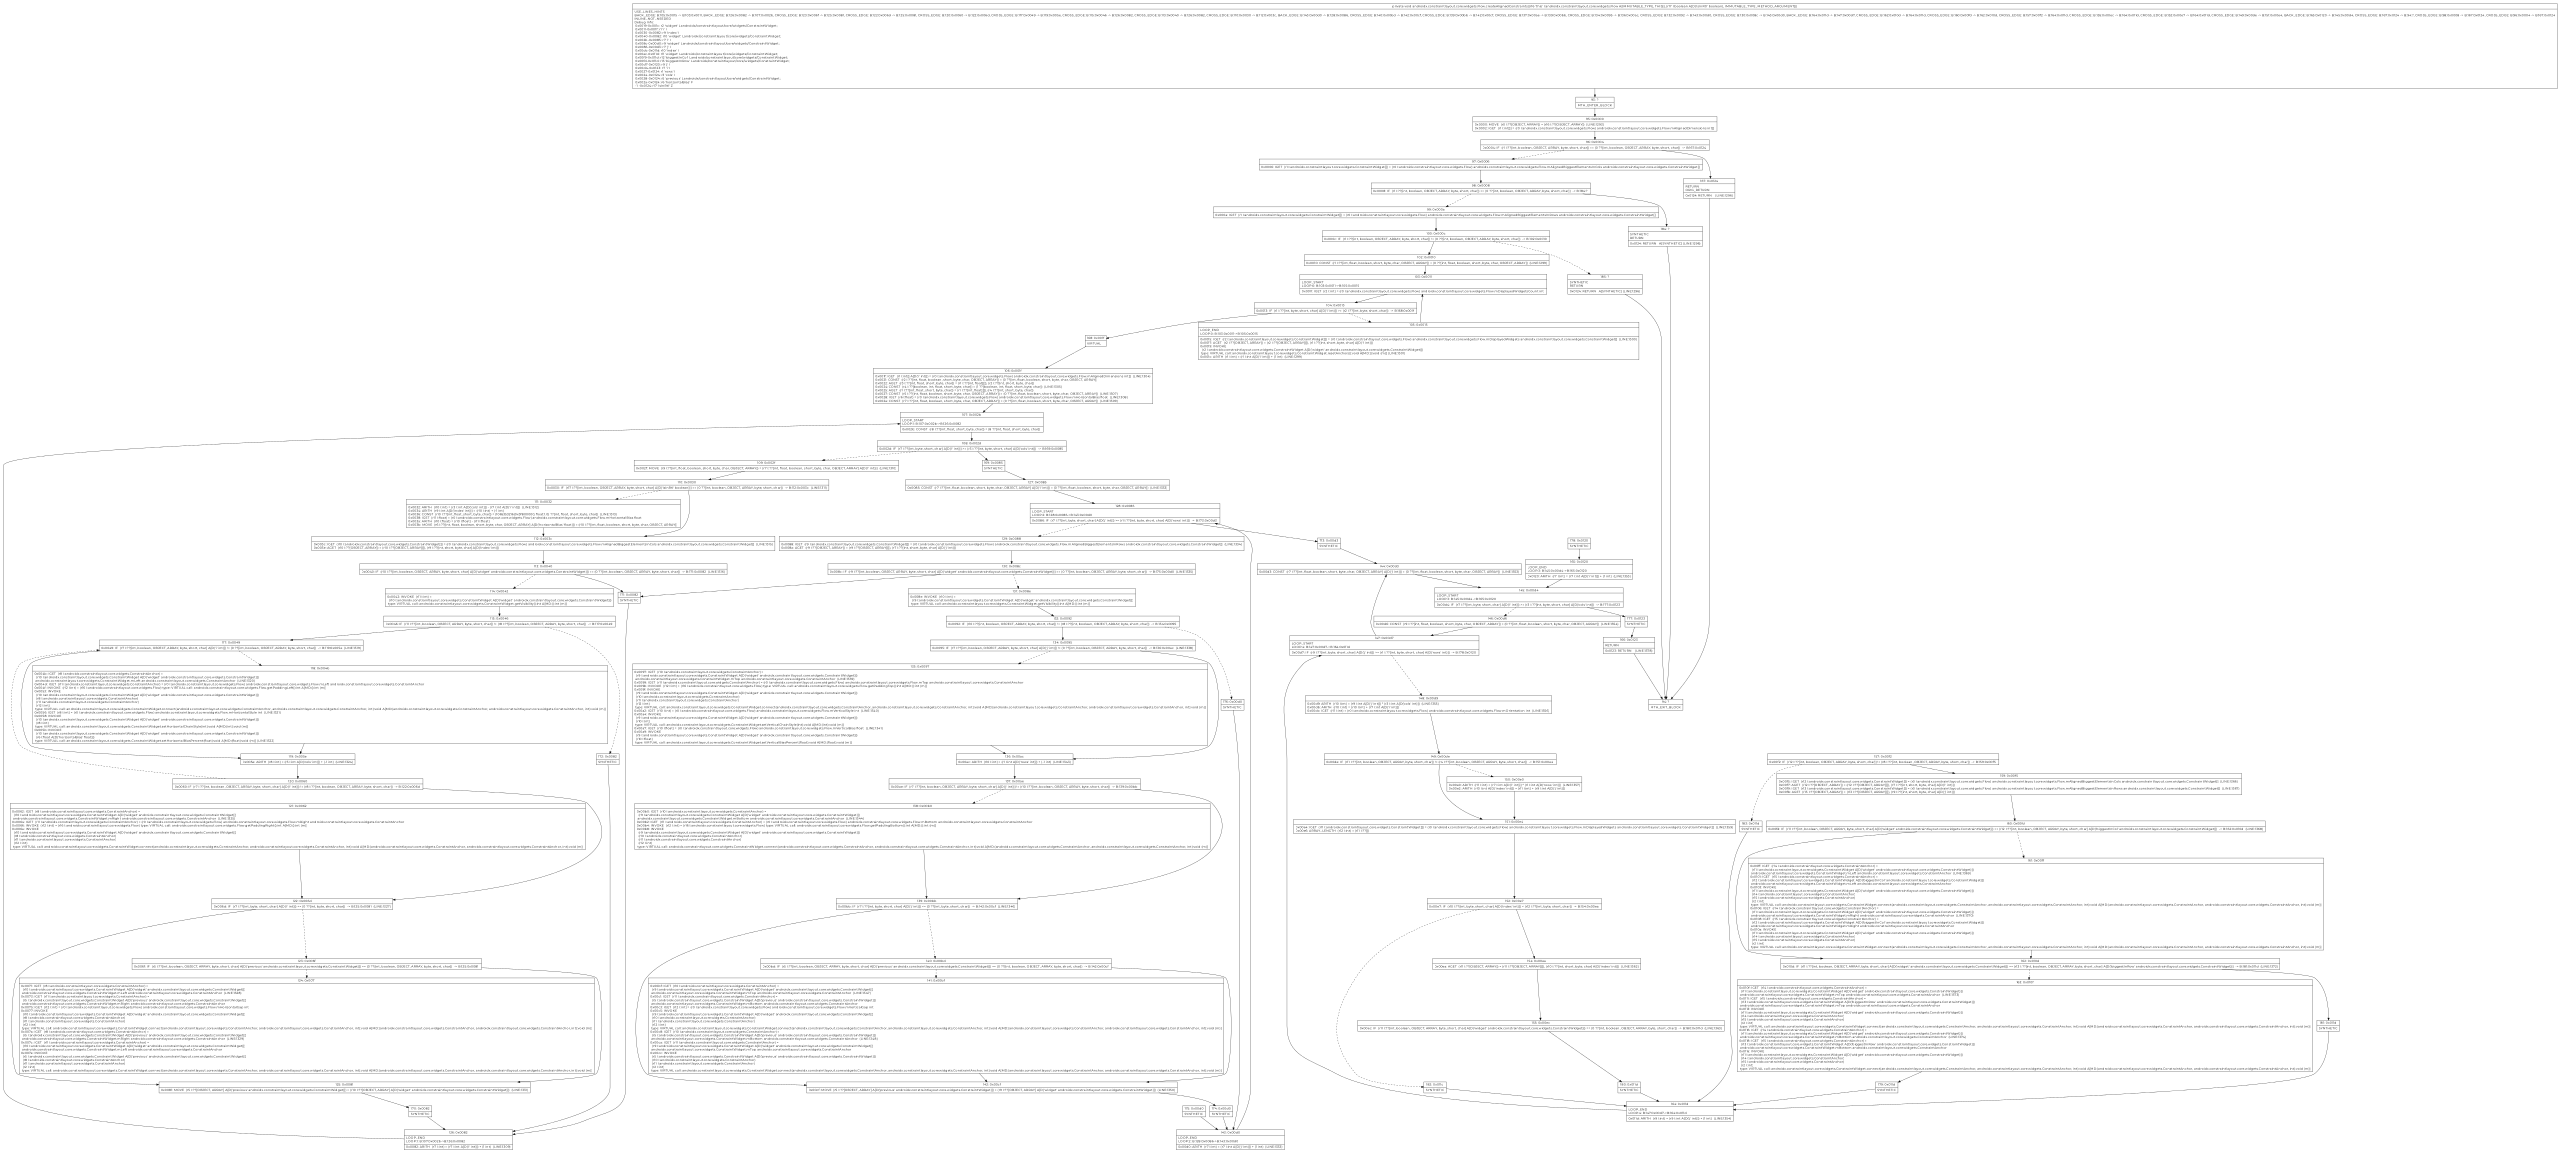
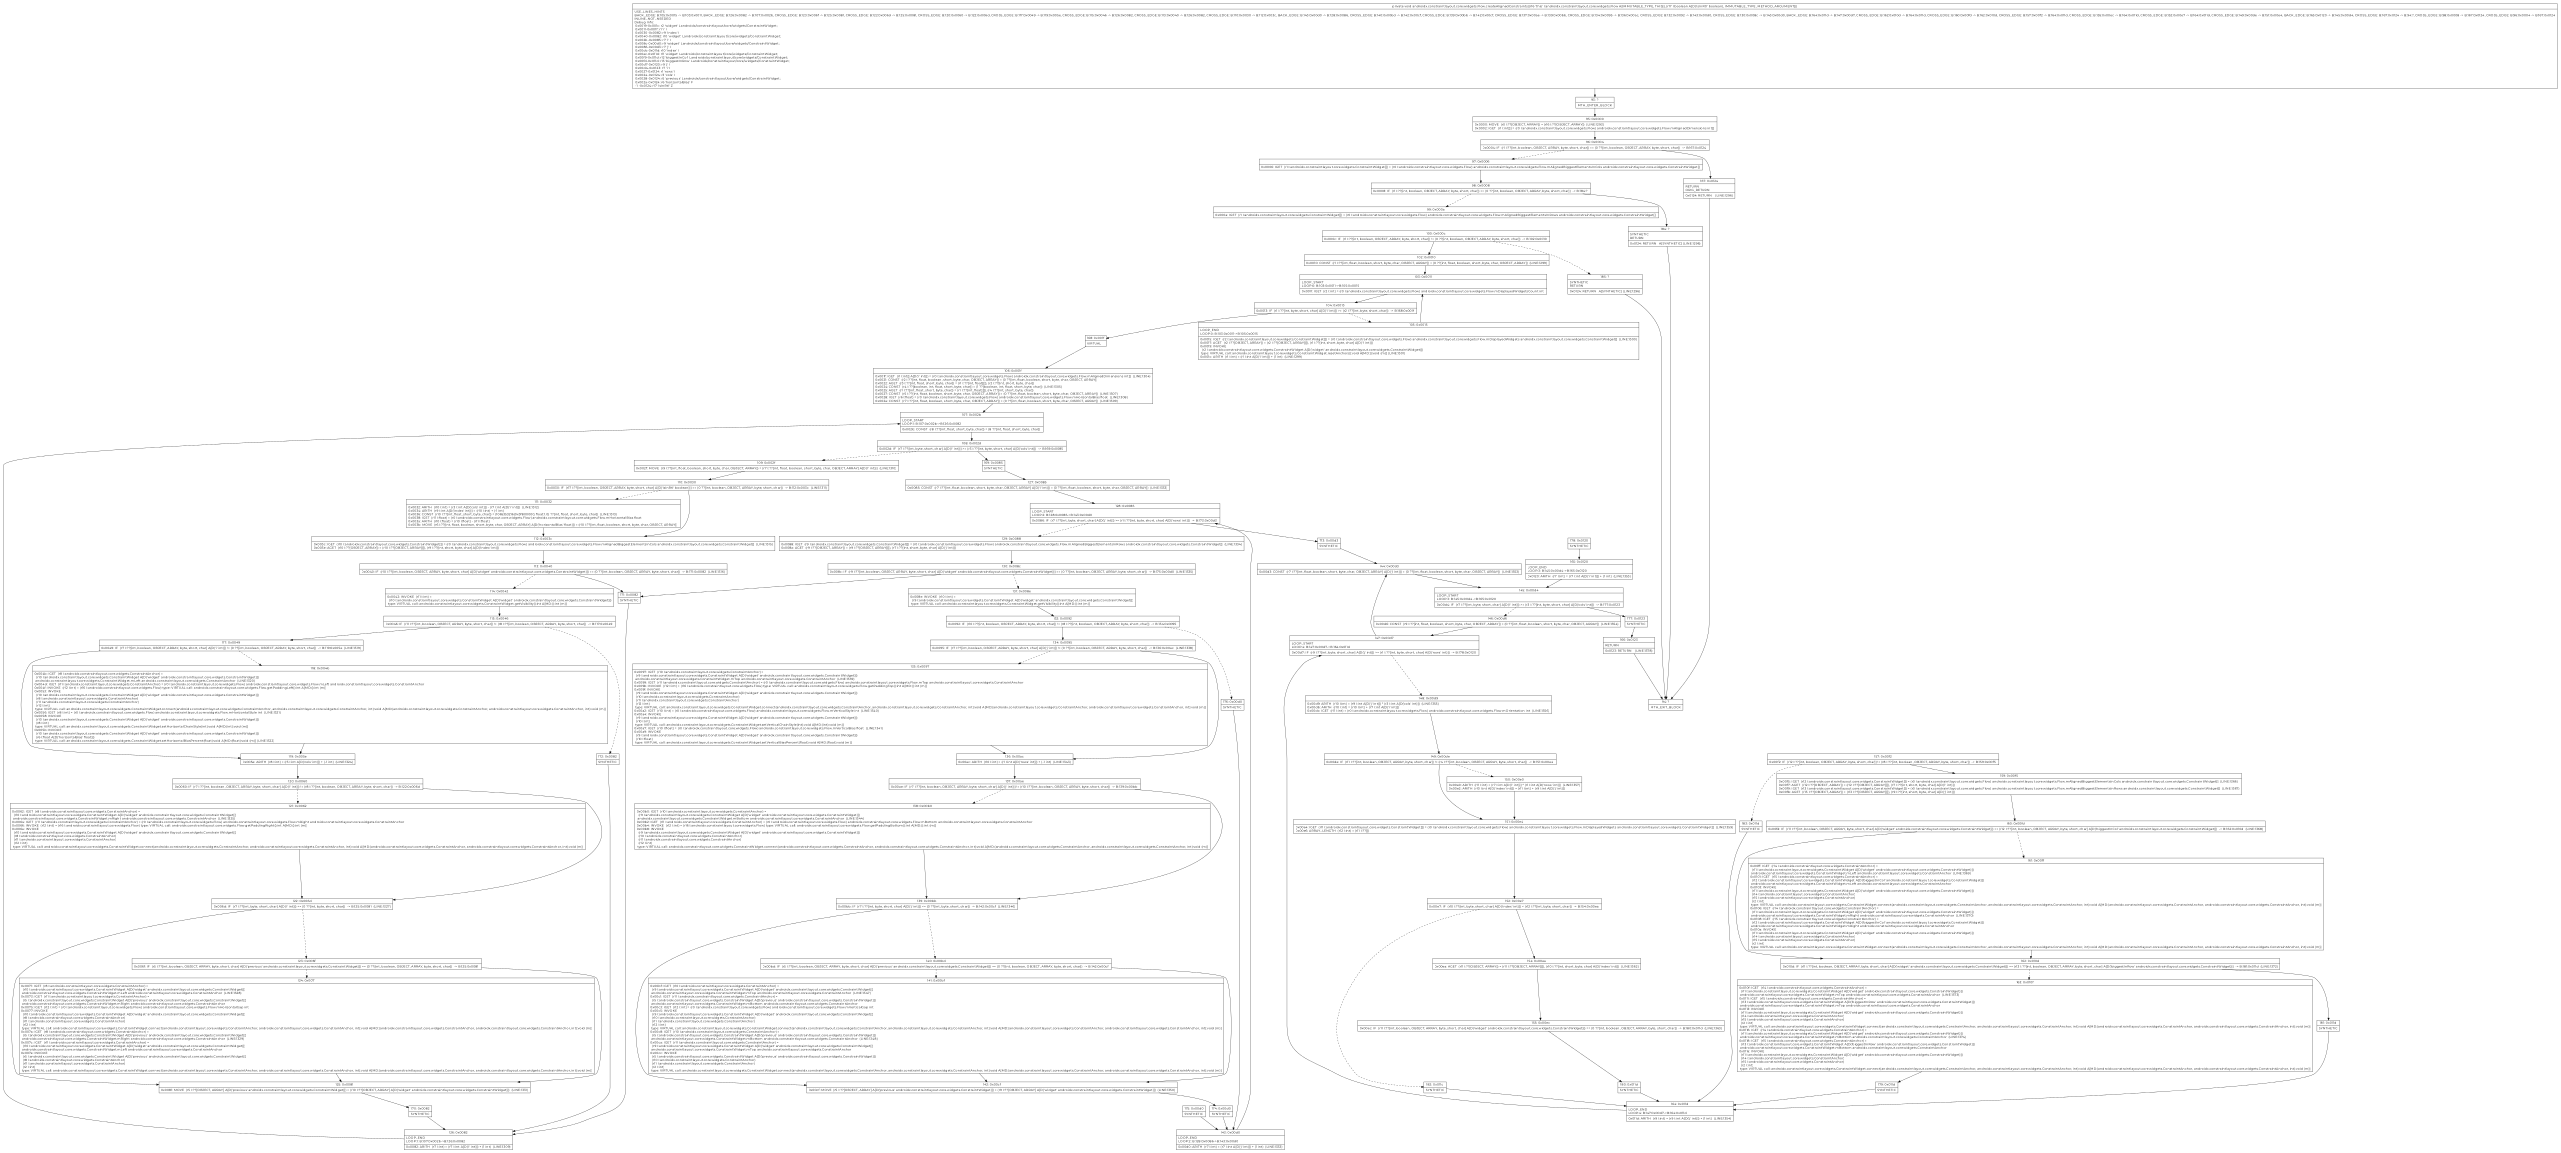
edge "99: 0x000a" -> "100: 0x000c": removed
edge "120: 0x0060" -> "117: 0x0049": now "120: 0x0060" -> "121: 0x0062"
edge "124: 0x0071" -> "125: 0x0081": added
